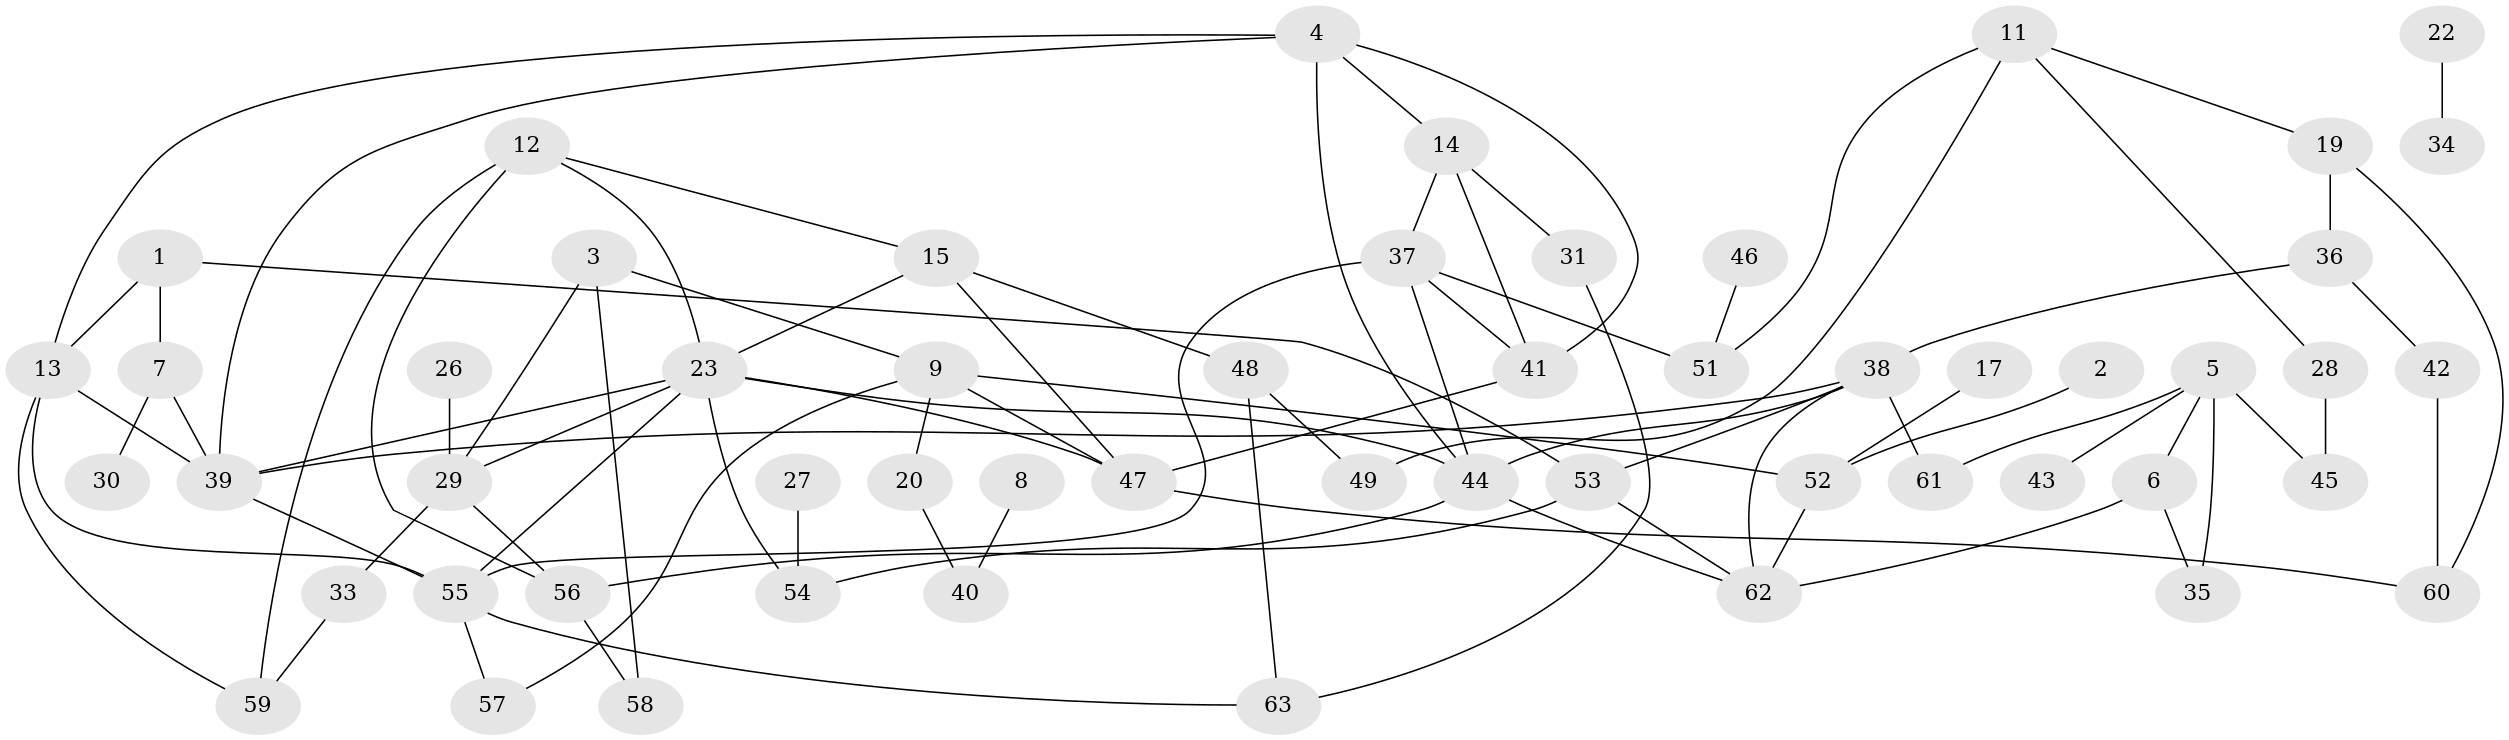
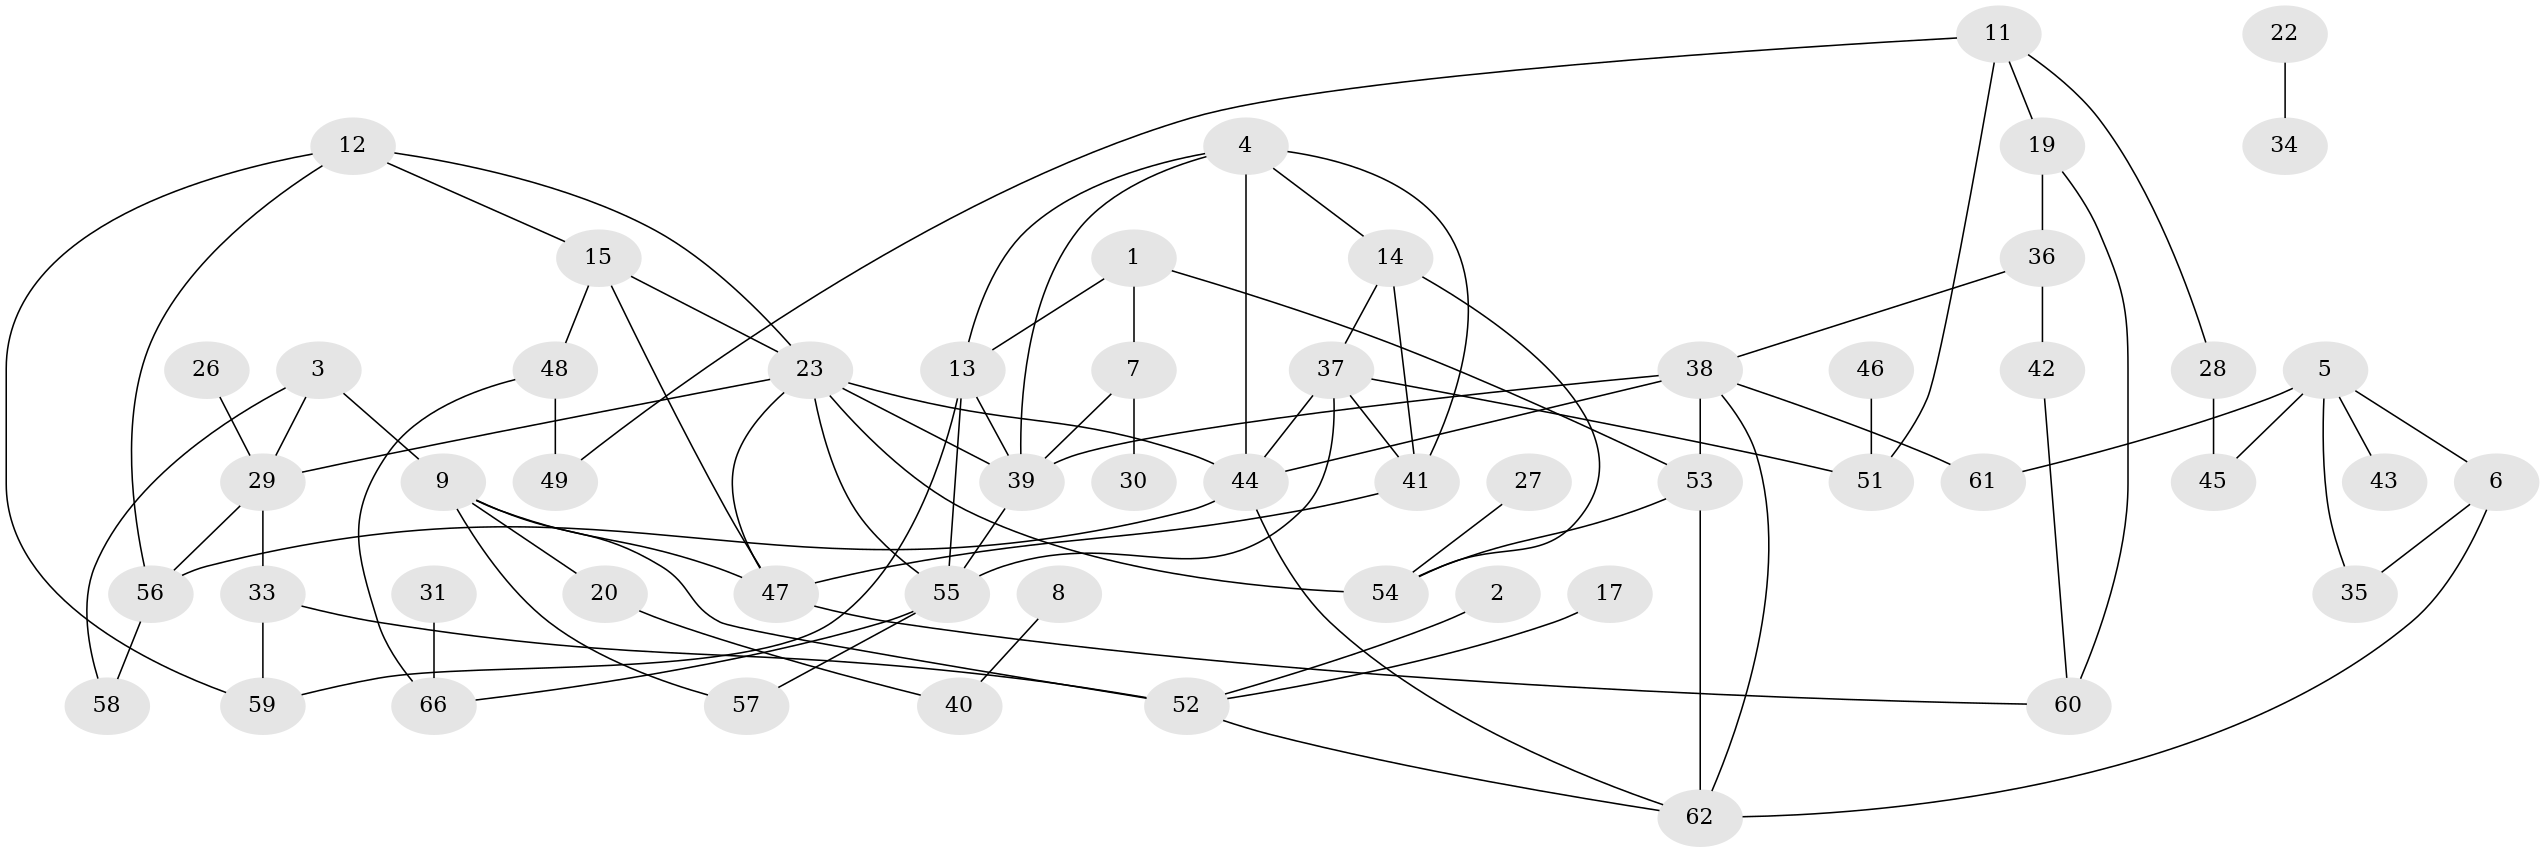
edge "14" -- "31": now "14" -- "54"
edge "33" -- "52": added
node "63": label "63" -> "66"
